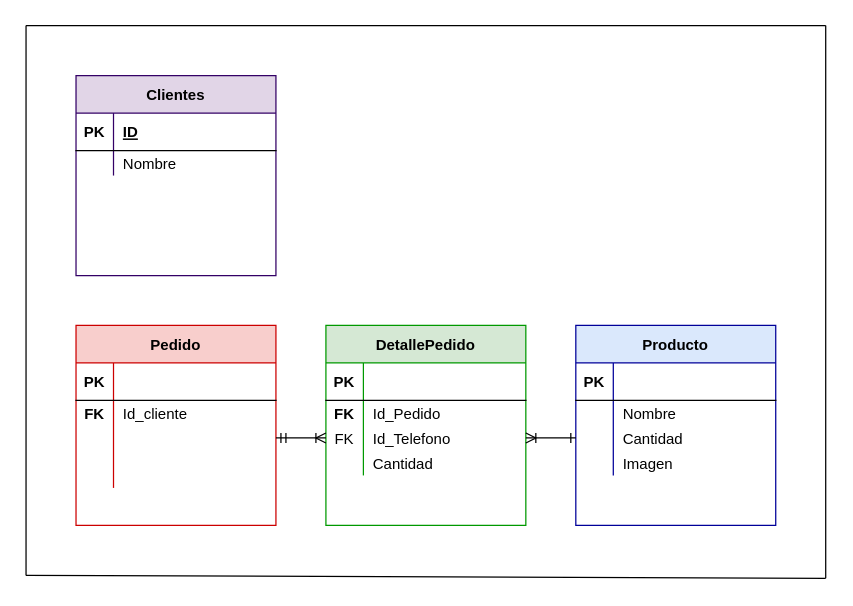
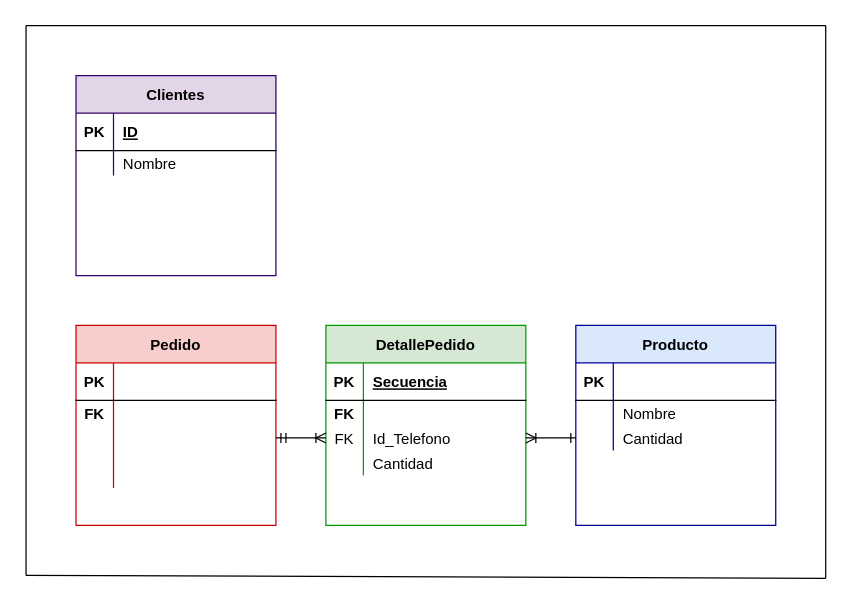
node "Secuencia": added
node "Id_cliente": removed
node "Id_Pedido": removed
node "Imagen": removed
